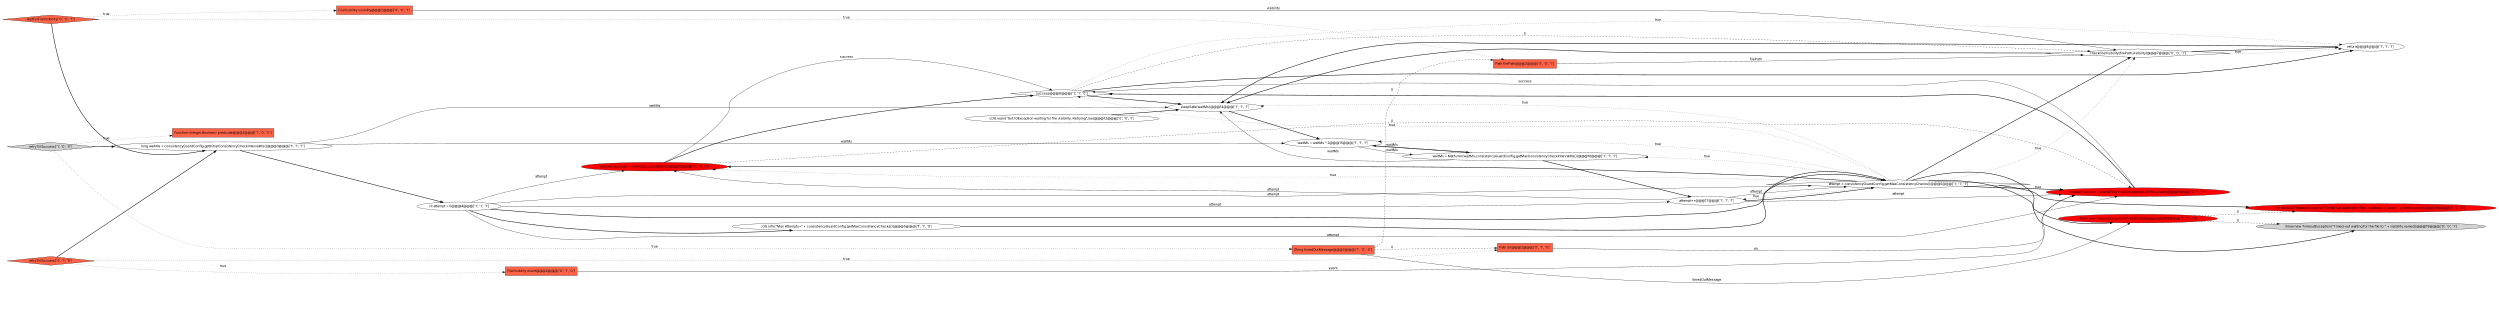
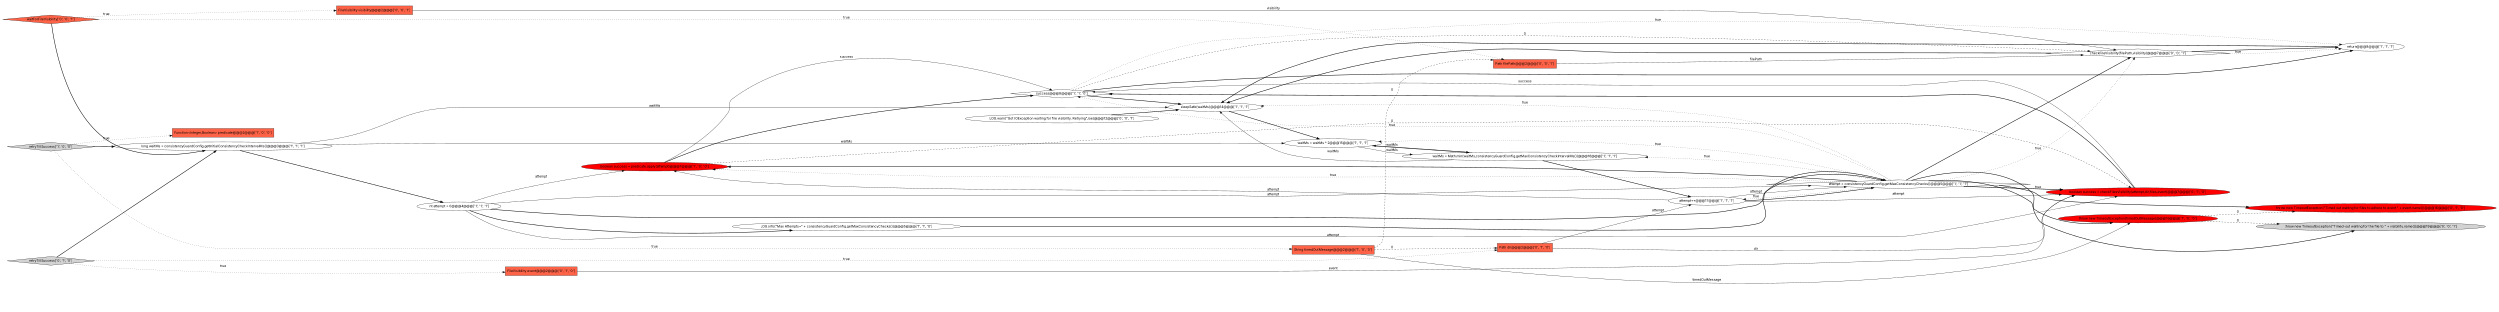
edge "int attempt = 0@@@4@@@['1', '1', '1']" -> "attempt++@@@17@@@['1', '1', '1']": now "Path dir@@@2@@@['0', '1', '0']" -> "attempt++@@@17@@@['1', '1', '1']"
node "retryTillSuccess['0', '1', '0']": fillcolor tomato -> lightgray
